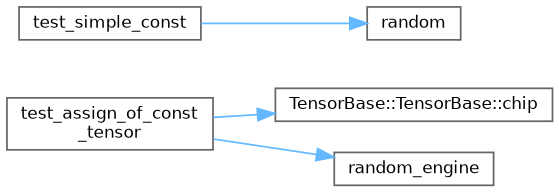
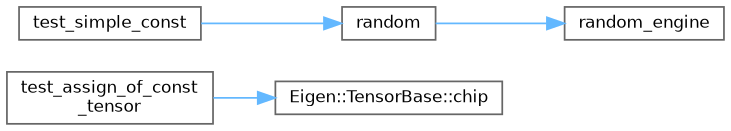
node "TensorBase::TensorBase::chip": label "TensorBase::TensorBase::chip" -> "Eigen::TensorBase::chip"
edge "test_assign_of_const _tensor" -> "random_engine": now "random" -> "random_engine"
